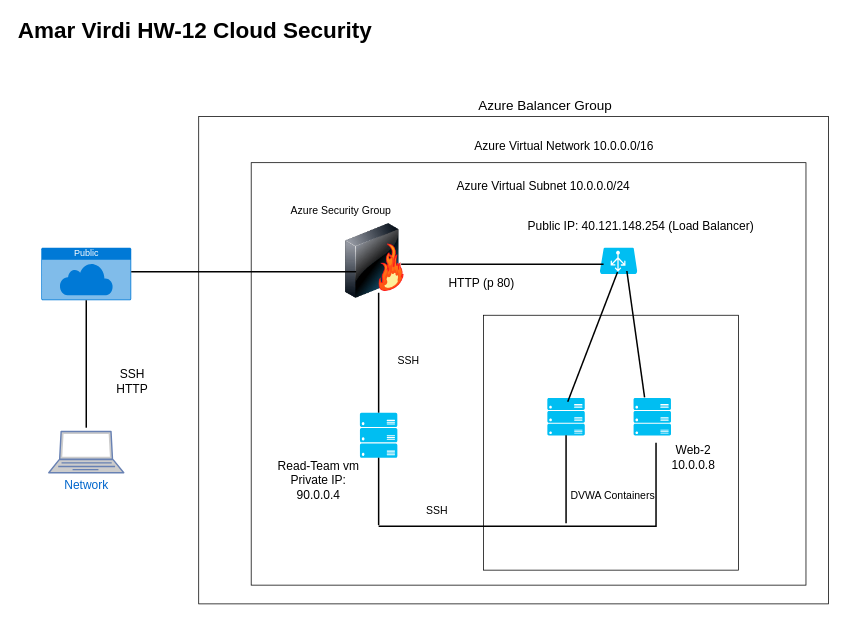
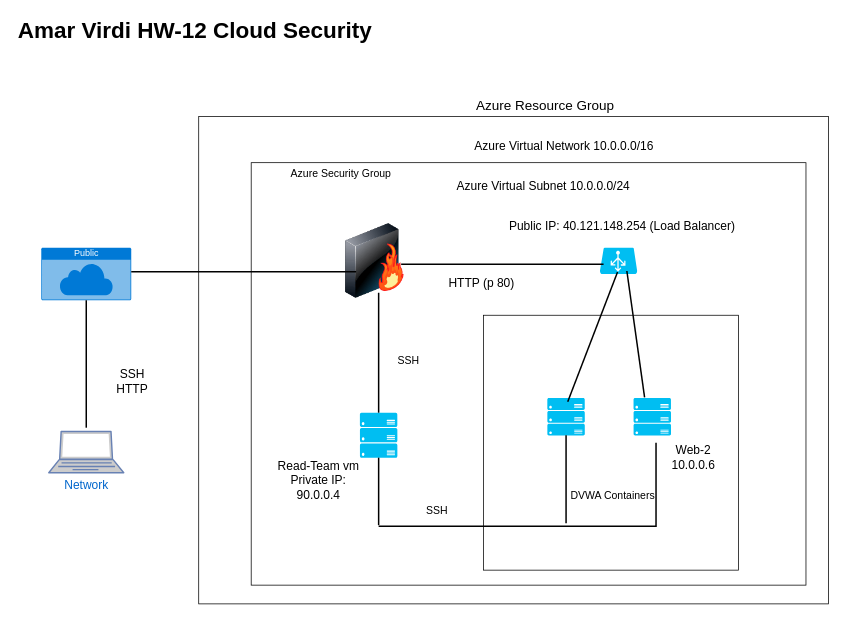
node "Azure Balancer Group": label "Azure Balancer Group" -> "Azure Resource Group"
node "Azure Security Group": moved (341, 211) -> (341, 173)
node "Public IP: 40.121.148.254 (Load Balancer)": moved (641, 226) -> (622, 226)
node "Web-2 10.0.0.8": label "Web-2 10.0.0.8" -> "Web-2 10.0.0.6"
